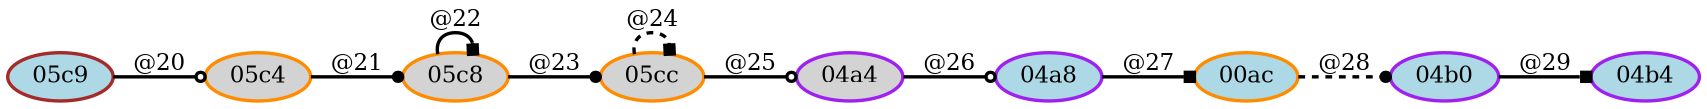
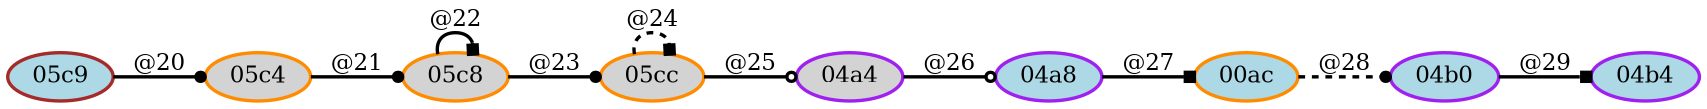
edge "05c9" -> "05c4": arrowhead odot -> dot
